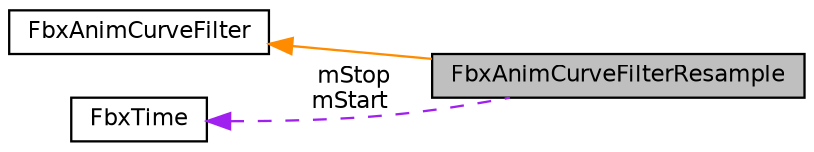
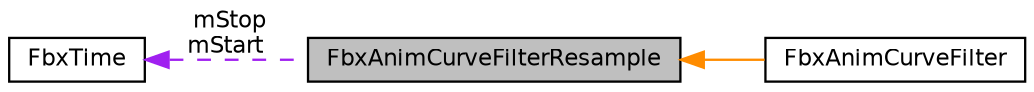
edge "FbxAnimCurveFilterResample" -> "FbxAnimCurveFilter": reversed
